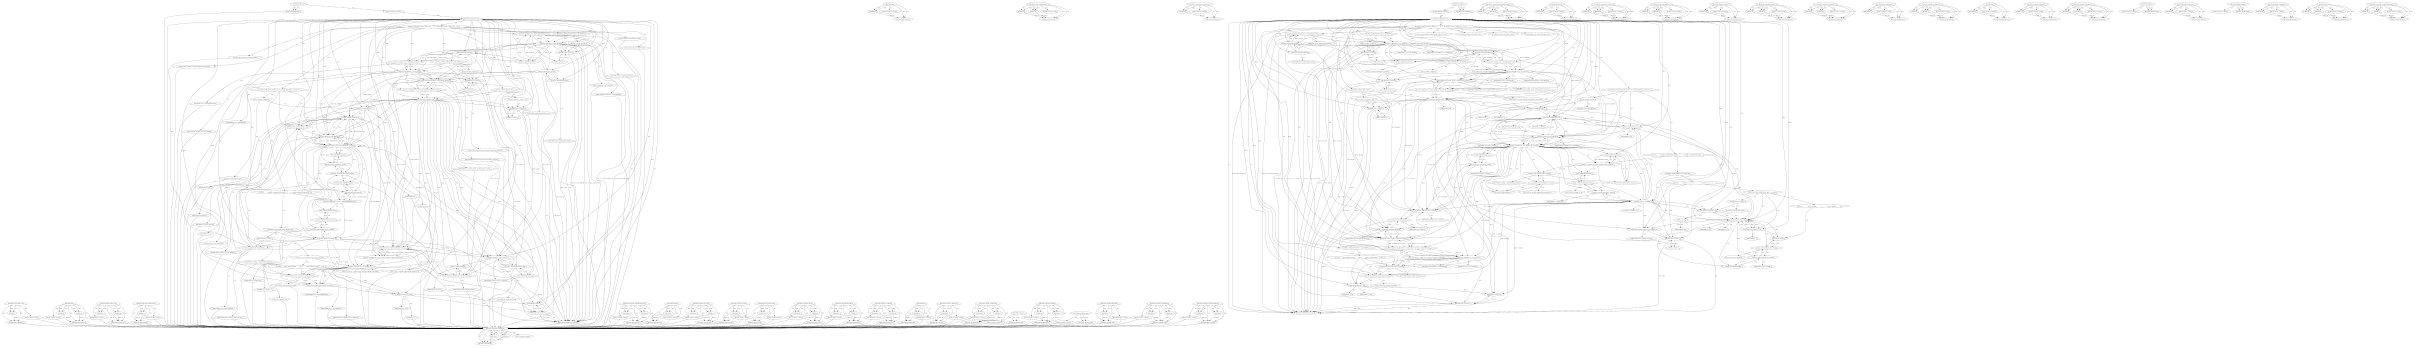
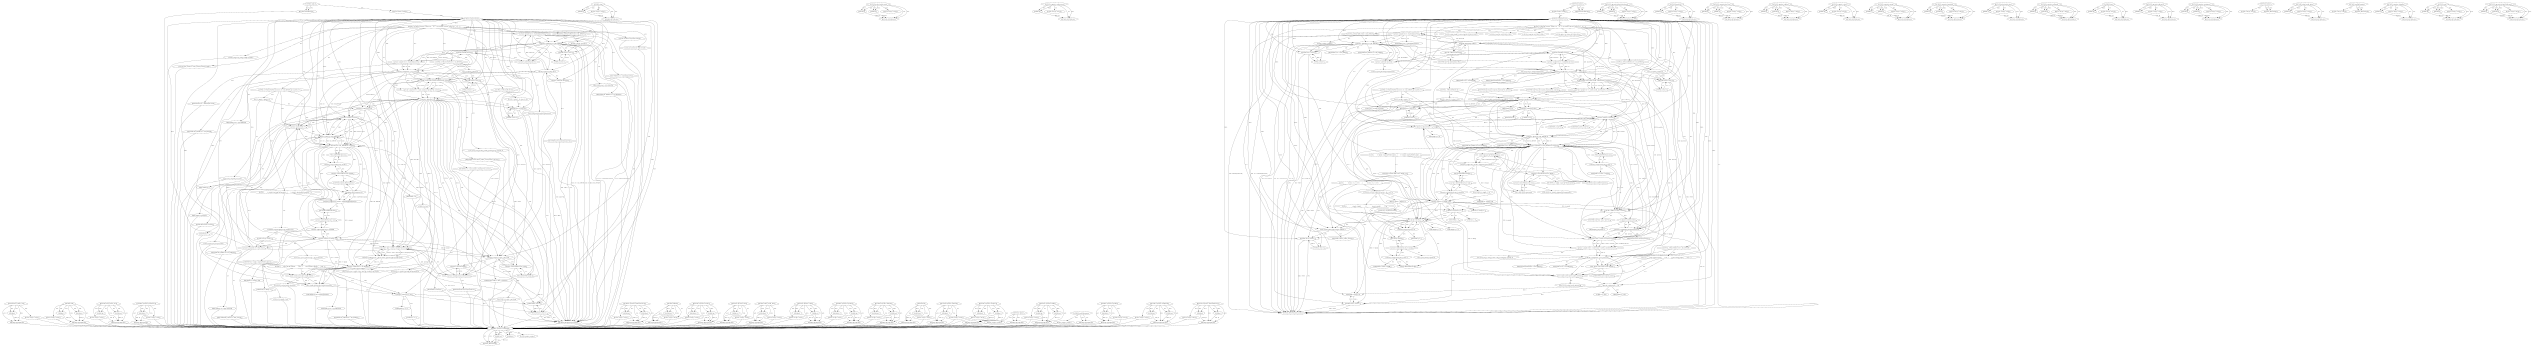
edge "(LITERAL,0,j = 0)" -> "(IDENTIFIER,j,j = 0)": now "(<operator>.assignment,j = 0)" -> "(IDENTIFIER,j,j = 0)"
